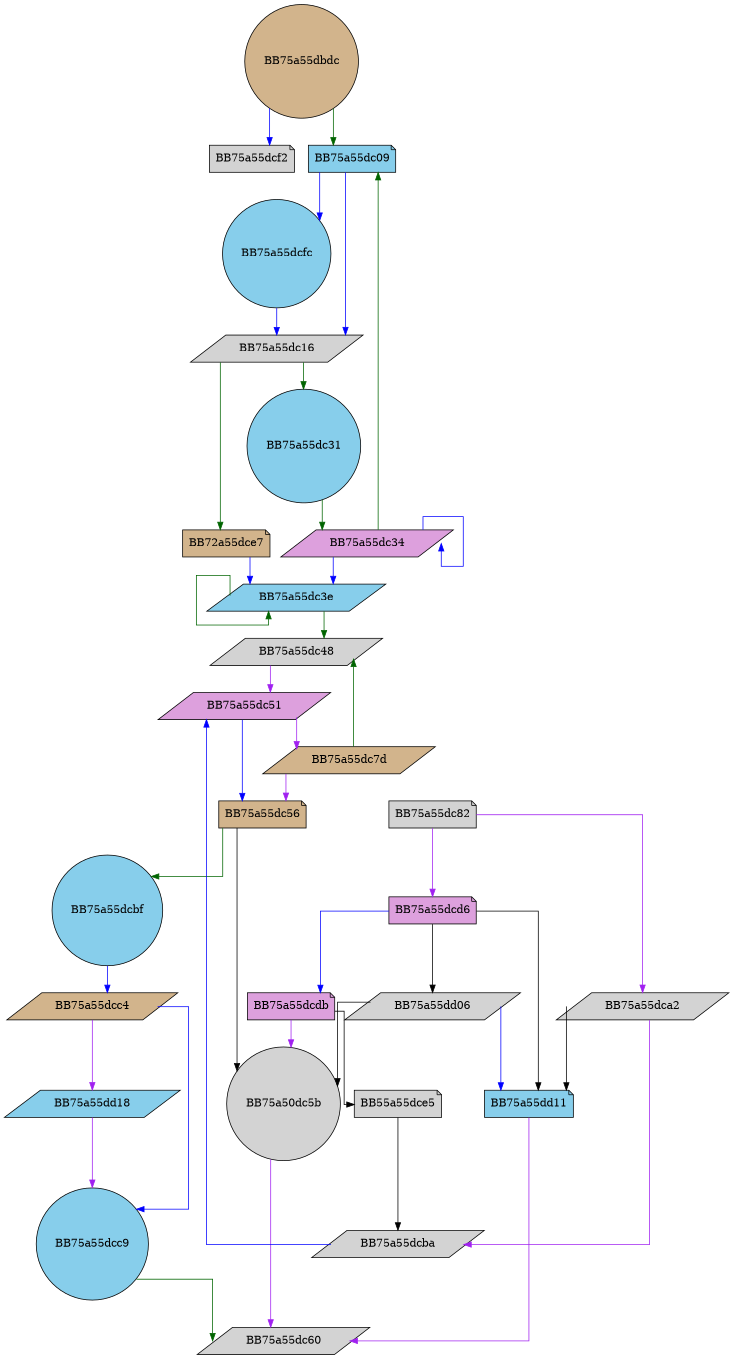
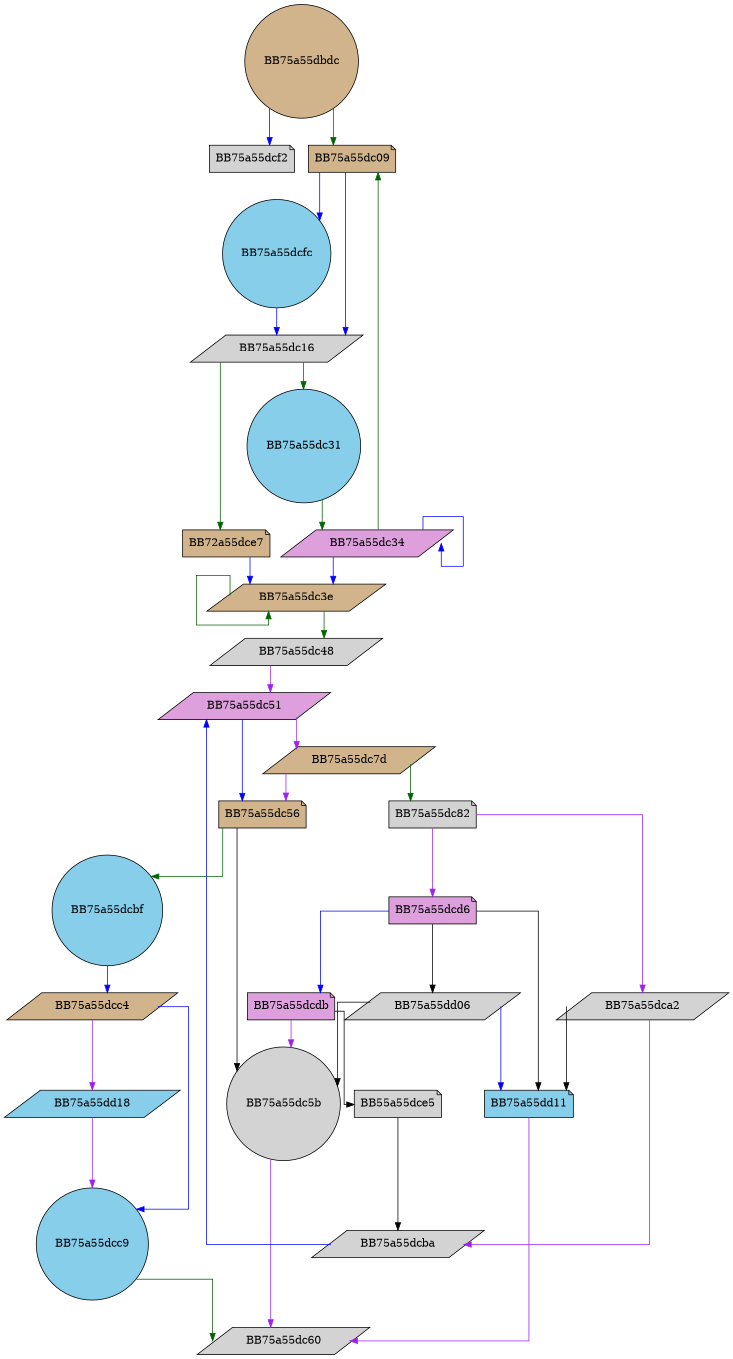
node "BB75a55dc09": fillcolor skyblue -> tan
node "BB75a55dc3e": fillcolor skyblue -> tan
edge "BB75a55dc7d" -> "BB75a55dc48": now "BB75a55dc7d" -> "BB75a55dc82"
node "BB75a50dc5b": label "BB75a50dc5b" -> "BB75a55dc5b"
